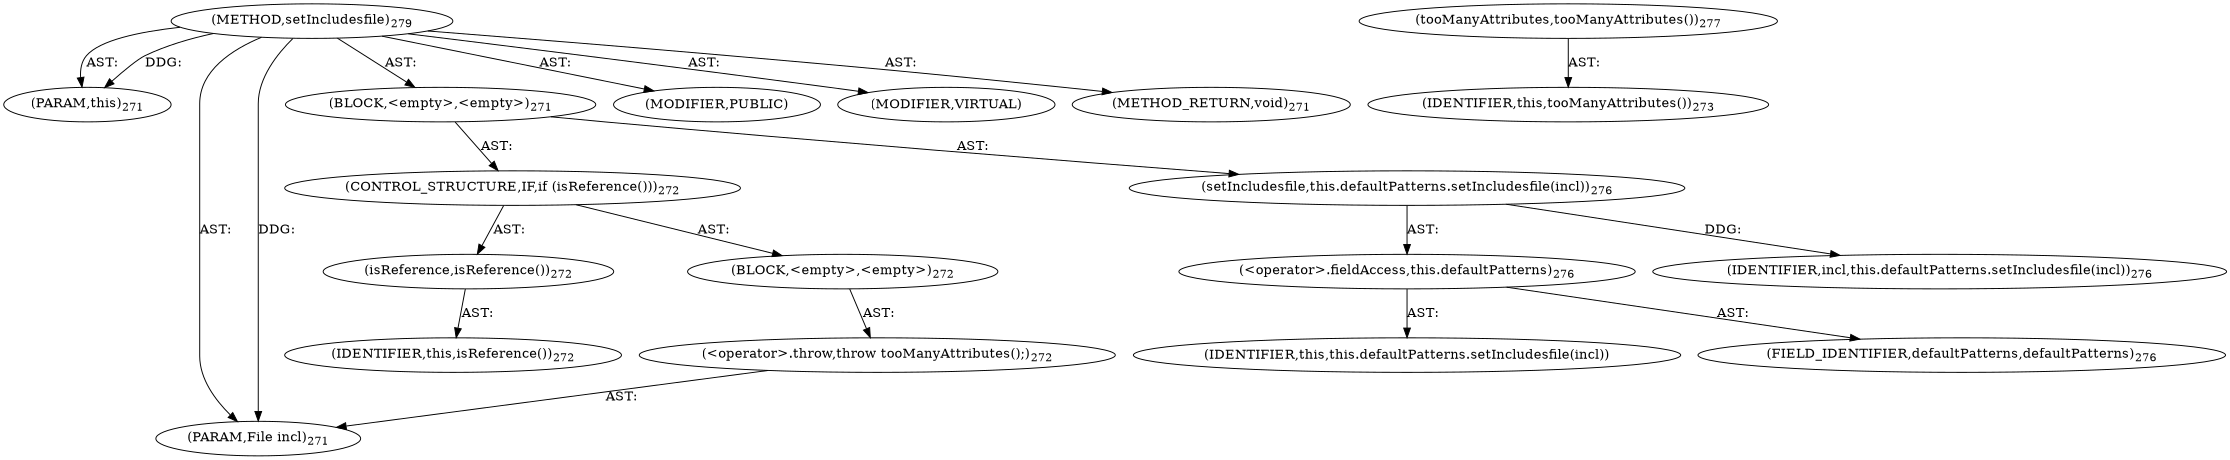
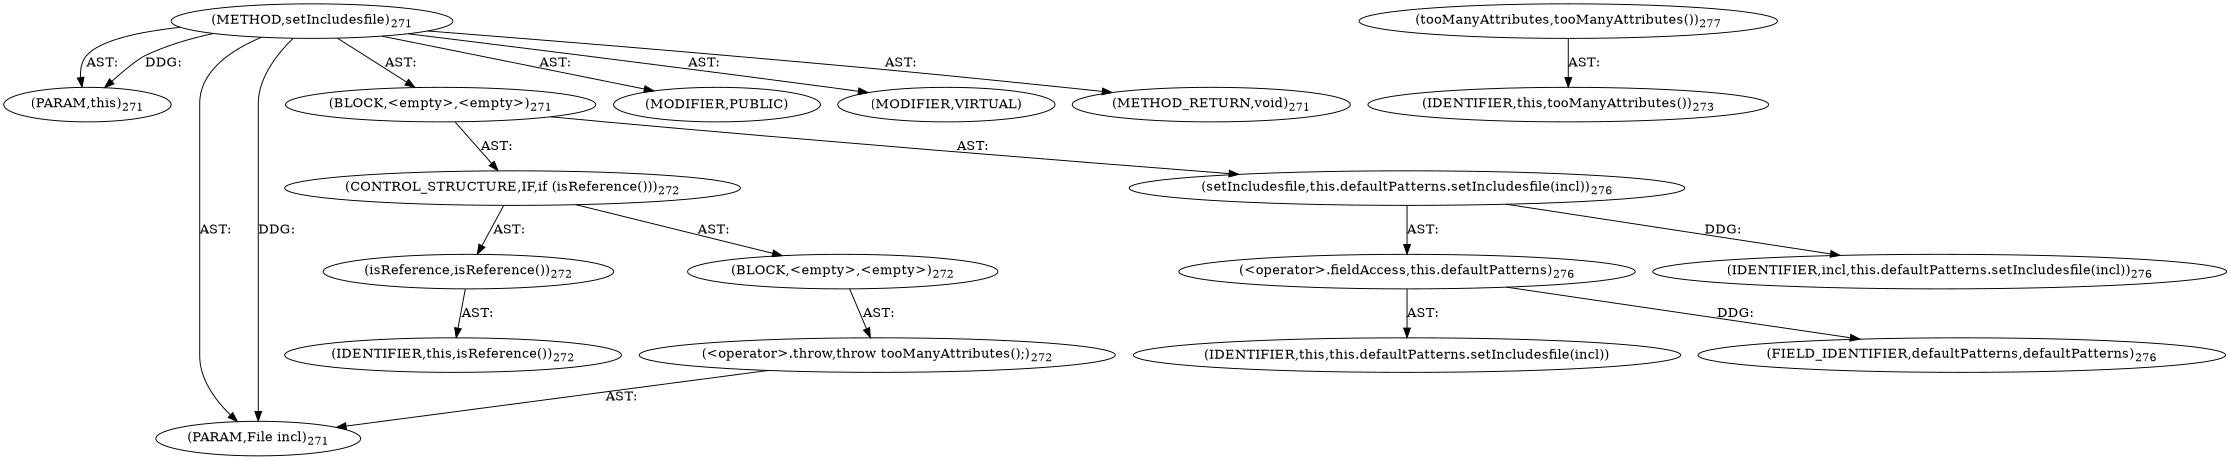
node "(METHOD,setIncludesfile)": text "279" -> "271"
edge "(<operator>.fieldAccess,this.defaultPatterns)" -> "(FIELD_IDENTIFIER,defaultPatterns,defaultPatterns)": label "AST: " -> "DDG: "
